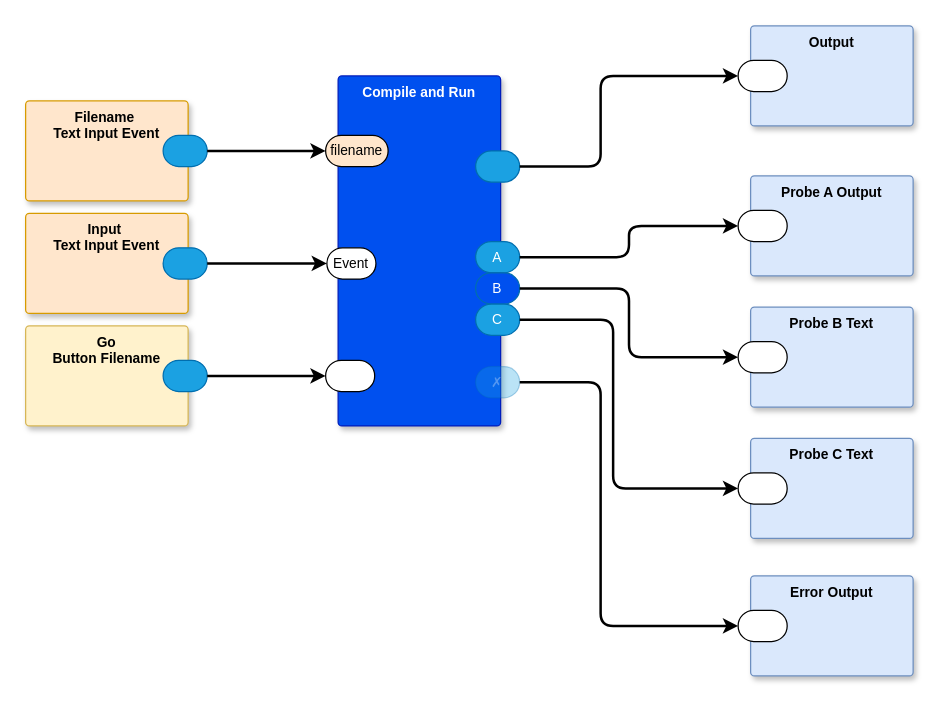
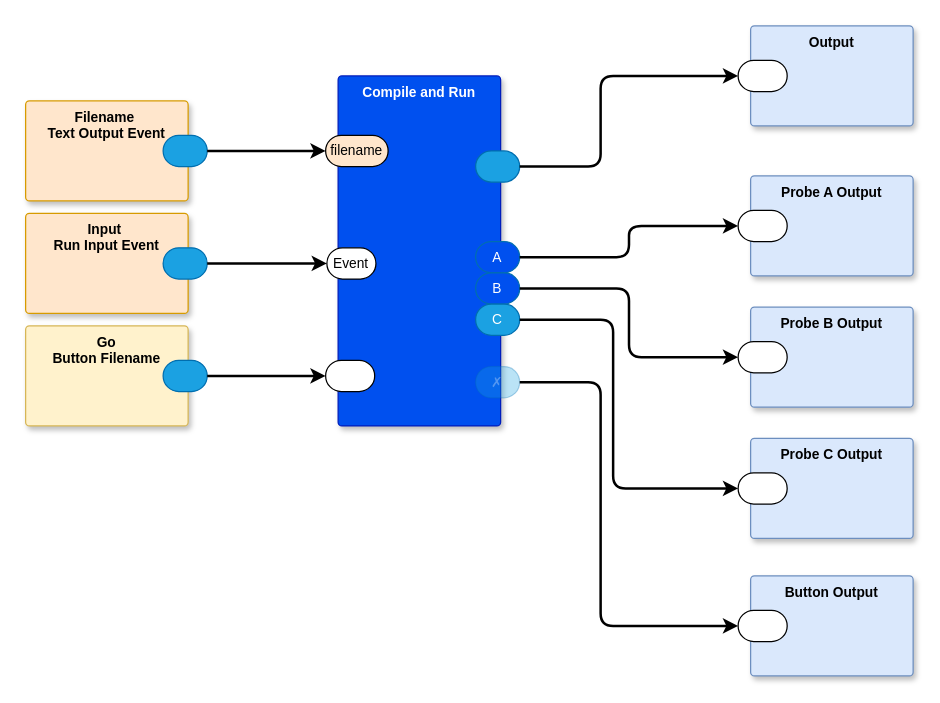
node "Filename Text Input Event": label "Filename Text Input Event" -> "Filename Text Output Event"
node "Input Text Input Event": label "Input Text Input Event" -> "Input Run Input Event"
node "A": fillcolor #1ba1e2 -> #0050ef
node "Probe B Text": label "Probe B Text" -> "Probe B Output"
node "Probe C Text": label "Probe C Text" -> "Probe C Output"
node "Error Output": label "Error Output" -> "Button Output"
